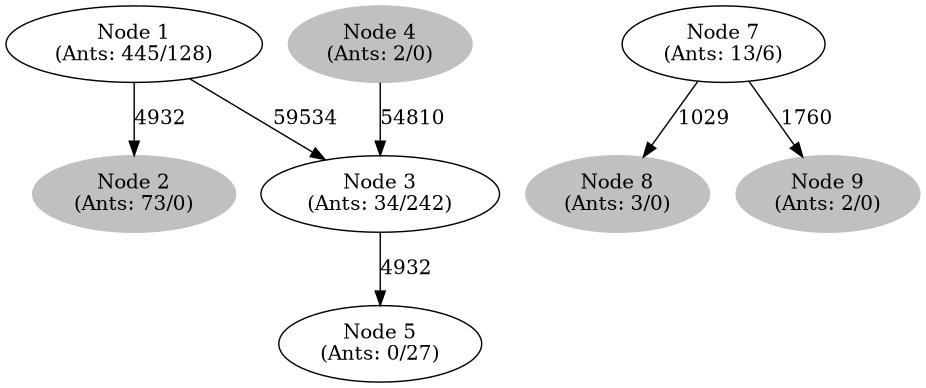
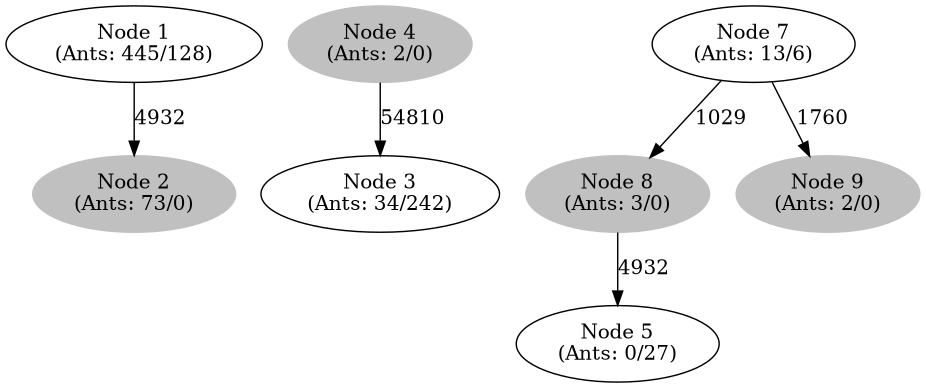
edge "Node 1 (Ants: 445/128)" -> "Node 3 (Ants: 34/242)": removed, label "59534"
edge "Node 3 (Ants: 34/242)" -> "Node 5 (Ants: 0/27)": now "Node 8 (Ants: 3/0)" -> "Node 5 (Ants: 0/27)"
